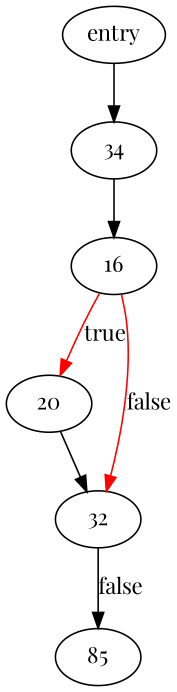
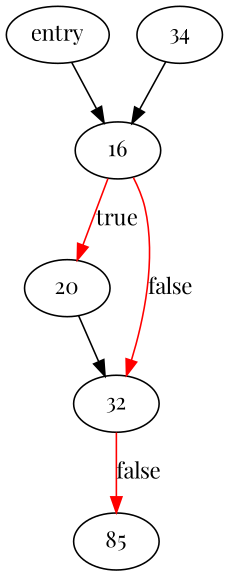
edge "entry" -> "34": now "entry" -> "16"
edge "32" -> "85": color black -> red
